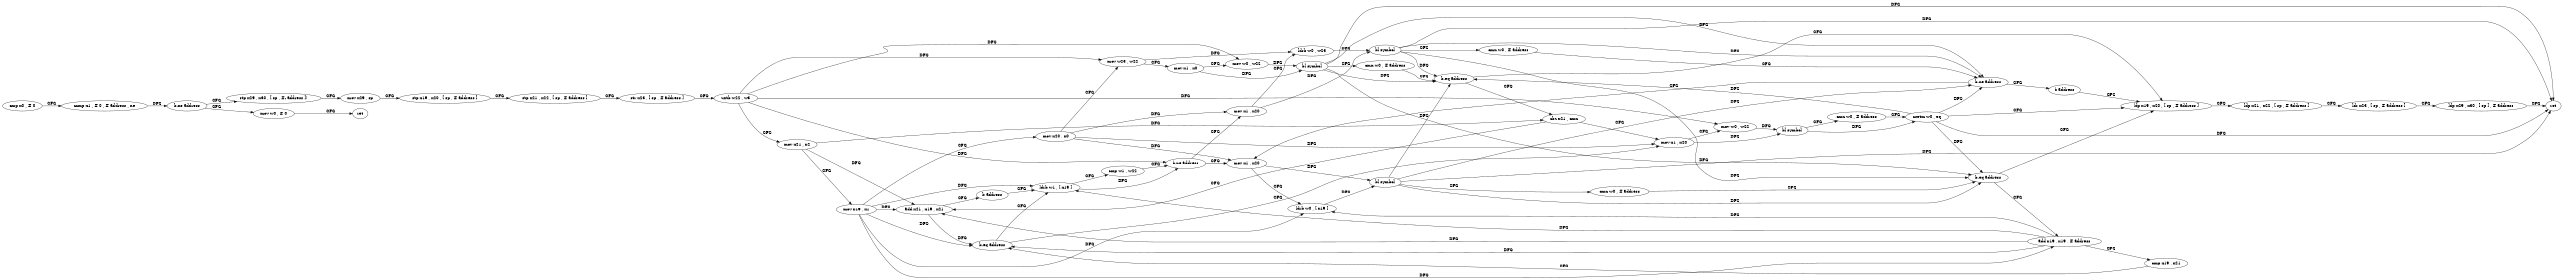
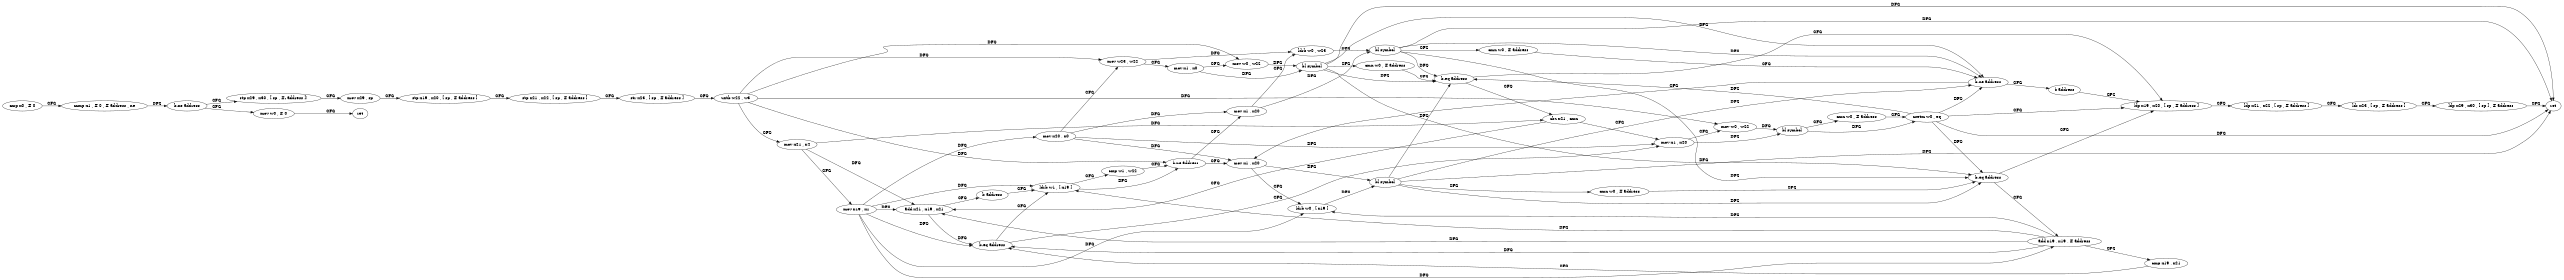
node "mov x21 , x2": label "mov x21 , x2" -> "mov x21 , x4"
edge "mov x19 , x1" -> "mov x20 , x0": label "CFG" -> "DFG"
